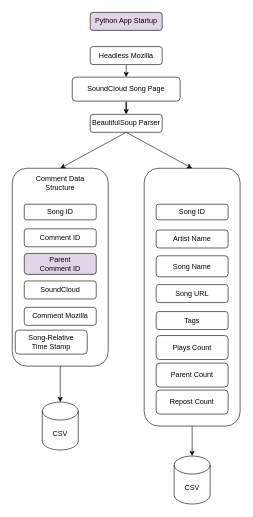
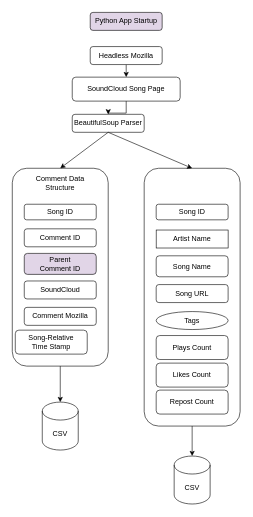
node "BeautifulSoup Parser": moved (126, 123) -> (108, 123)
node "Artist Name": shape rounded rectangle -> rectangle
node "Tags": shape rounded rectangle -> ellipse
node "Parent Count": label "Parent Count" -> "Likes Count"
